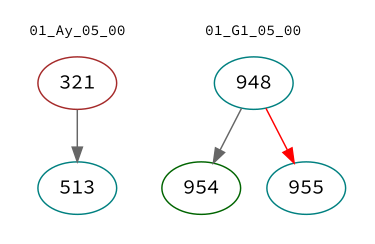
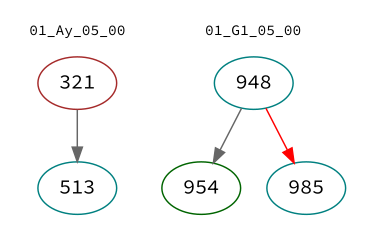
node "955": label "955" -> "985"
